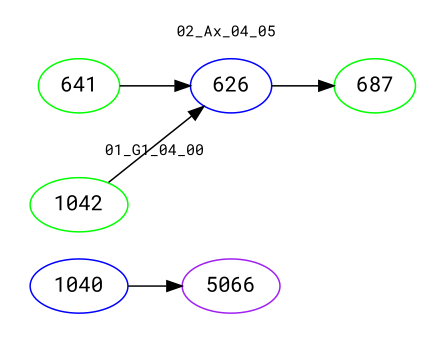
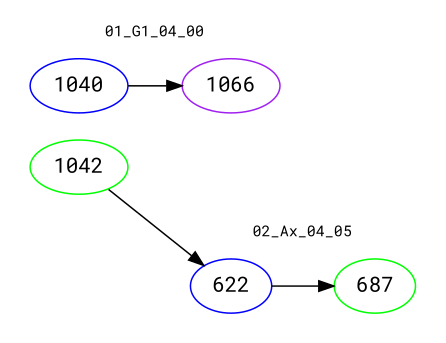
node "641": removed
node "626": label "626" -> "622"
node "5066": label "5066" -> "1066"
